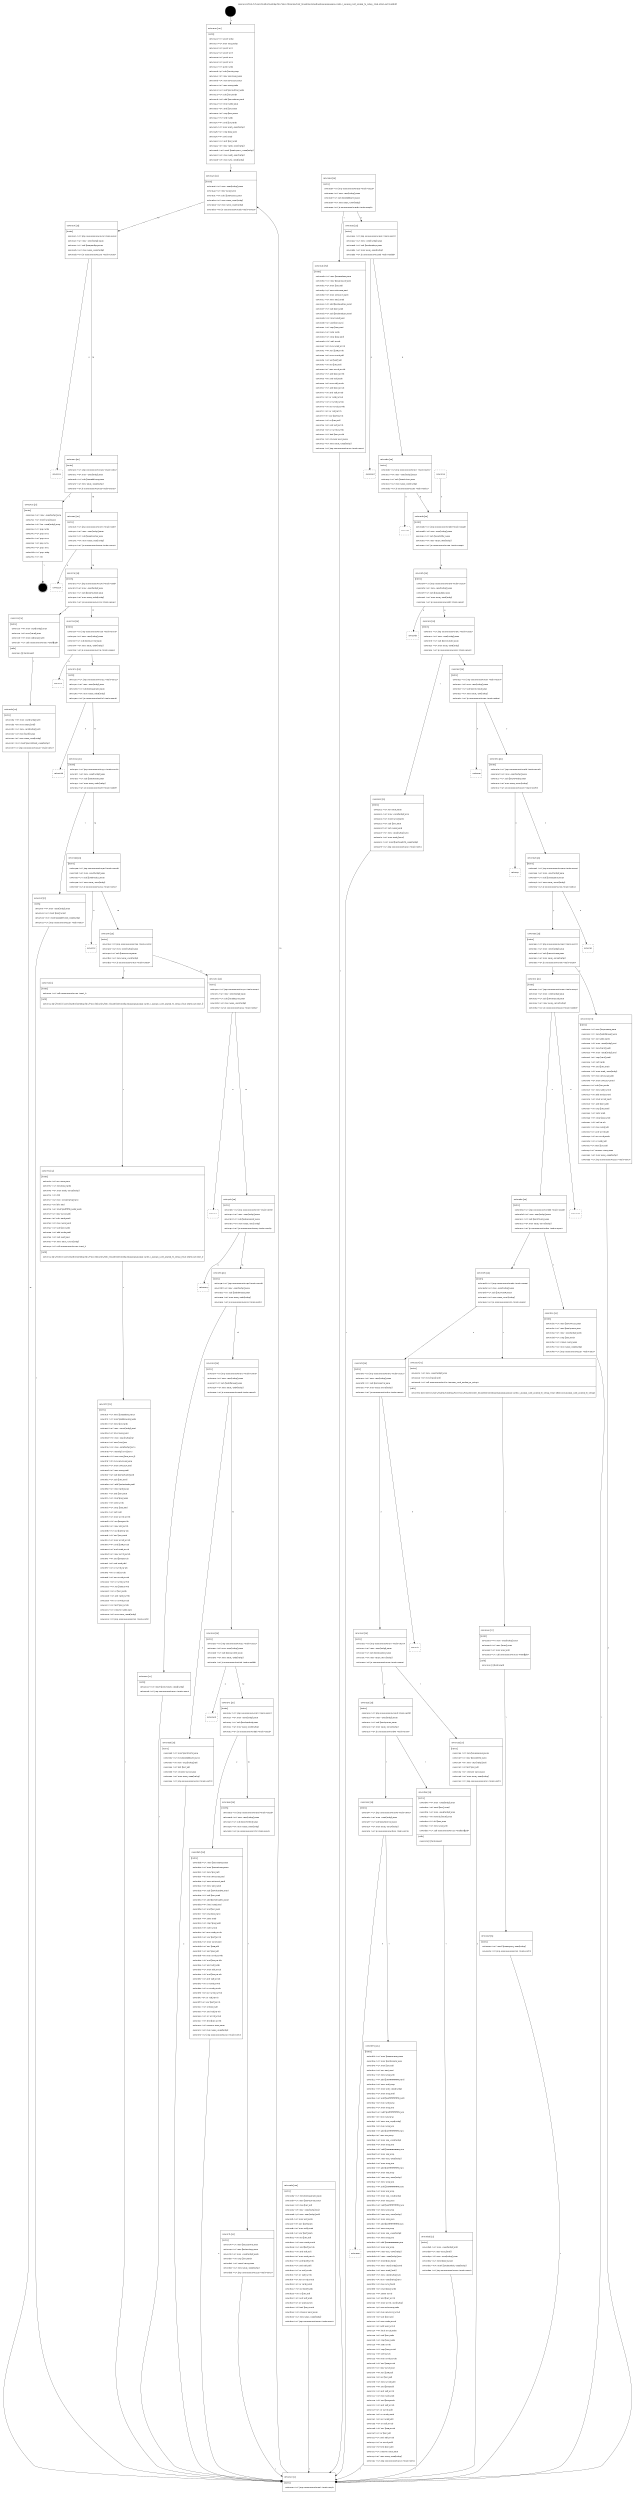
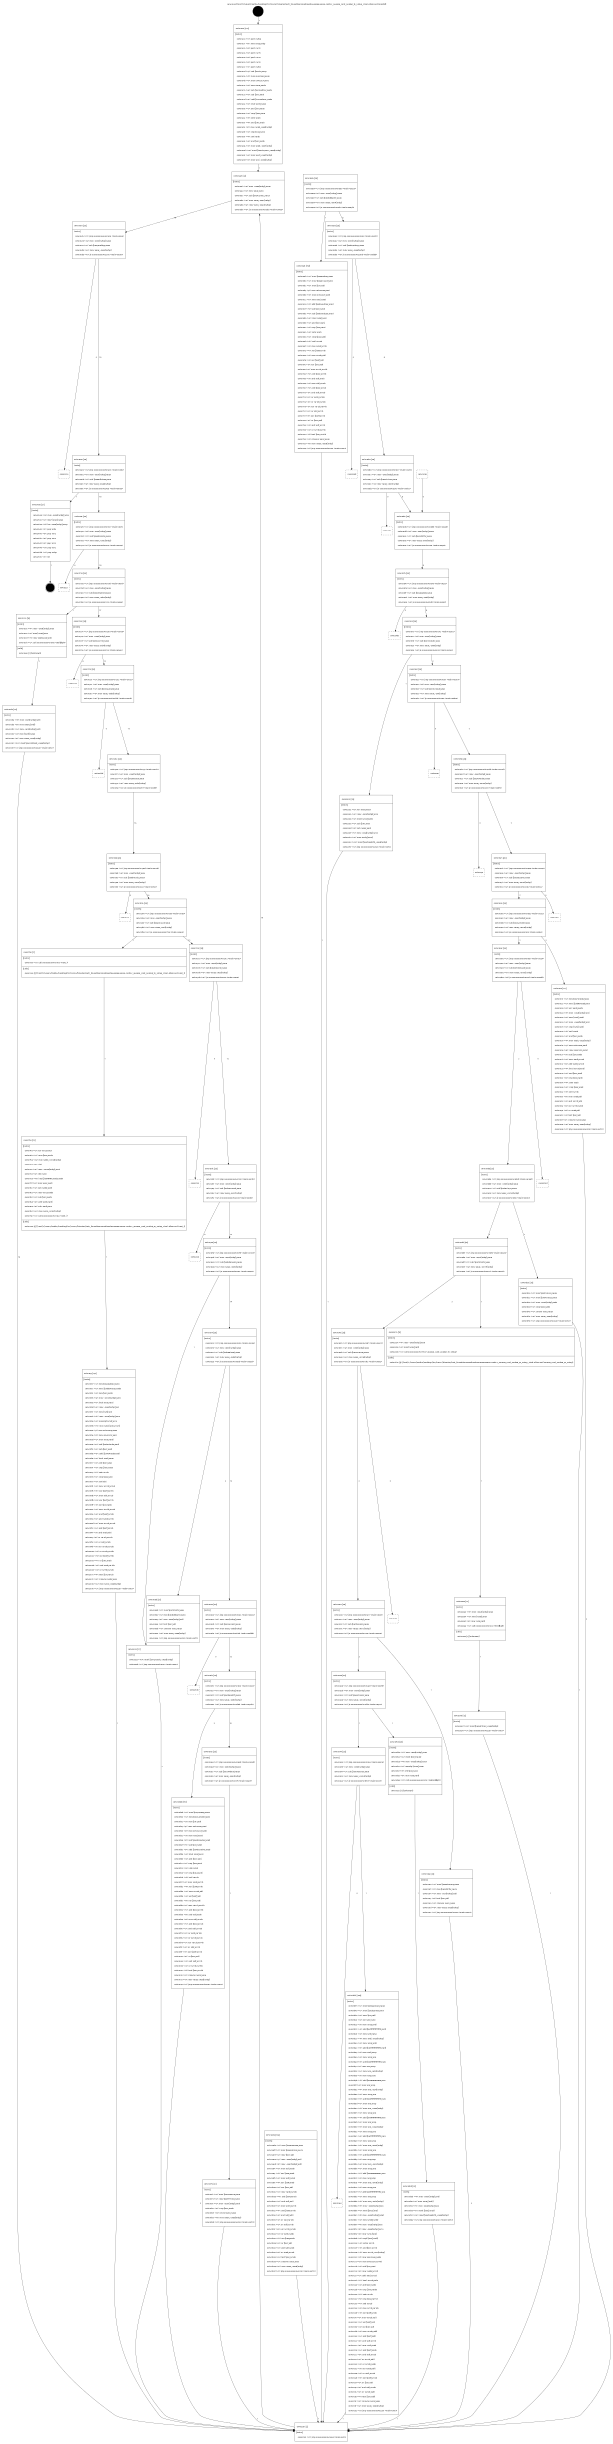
node "0x40241f [25]": removed
edge "0x401e8d [30]" -> "0x402581 [5]": removed, label "2"
